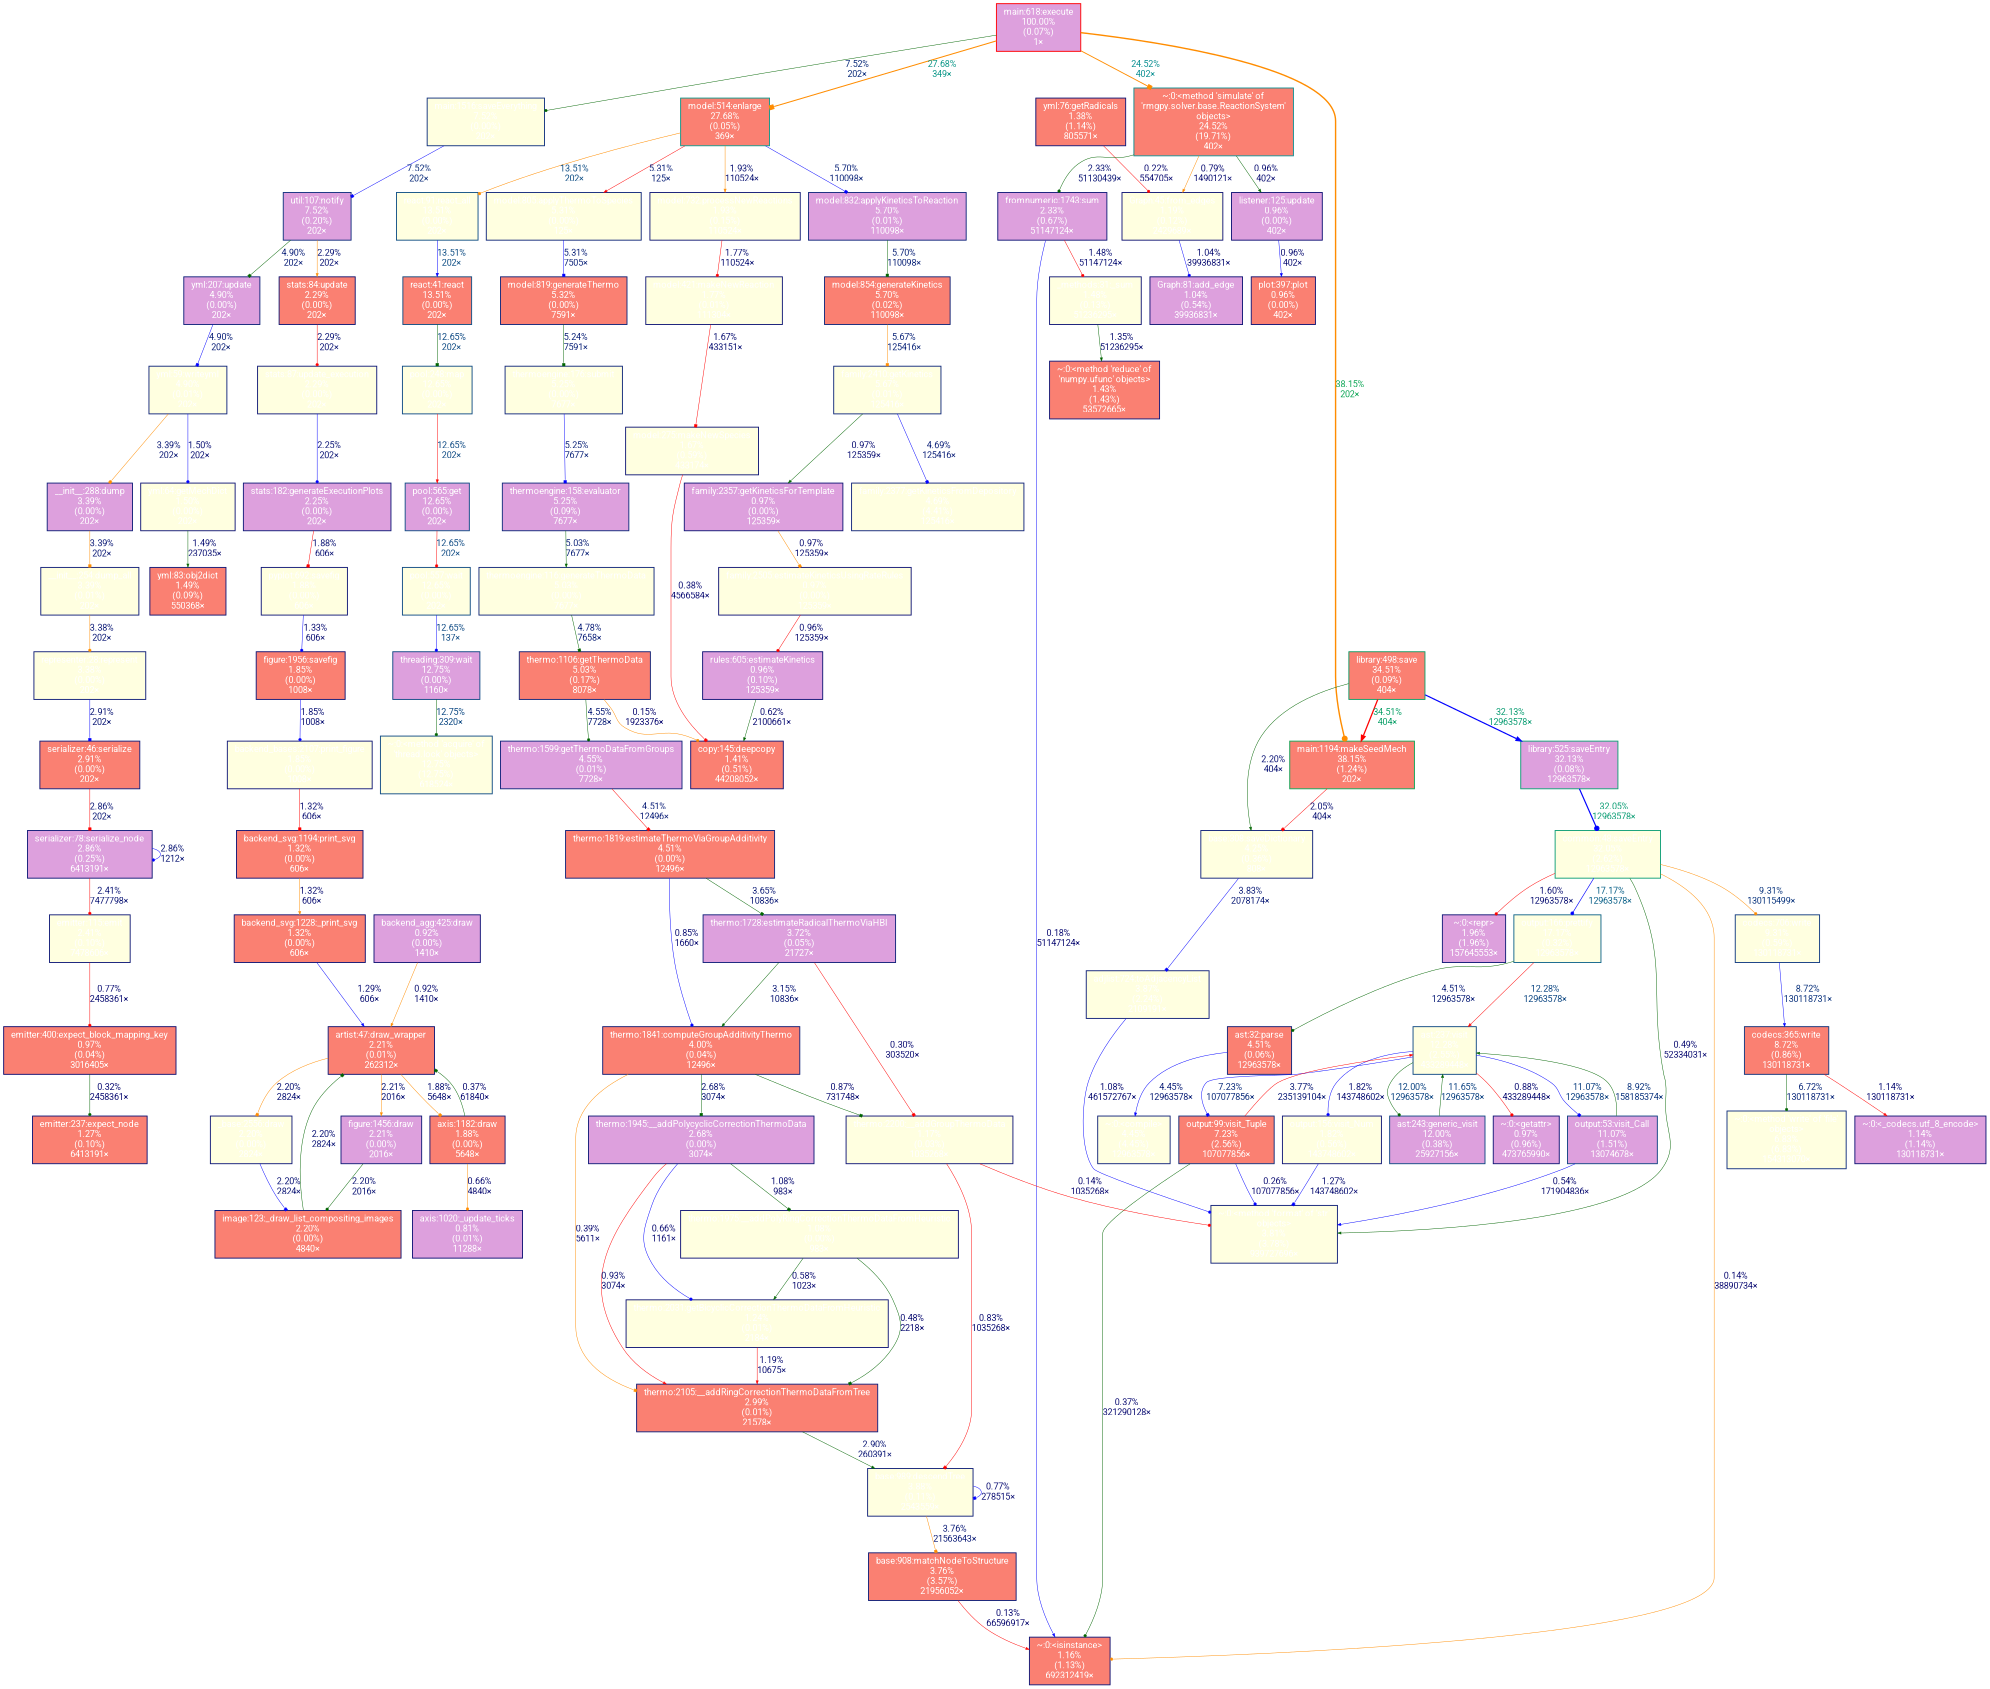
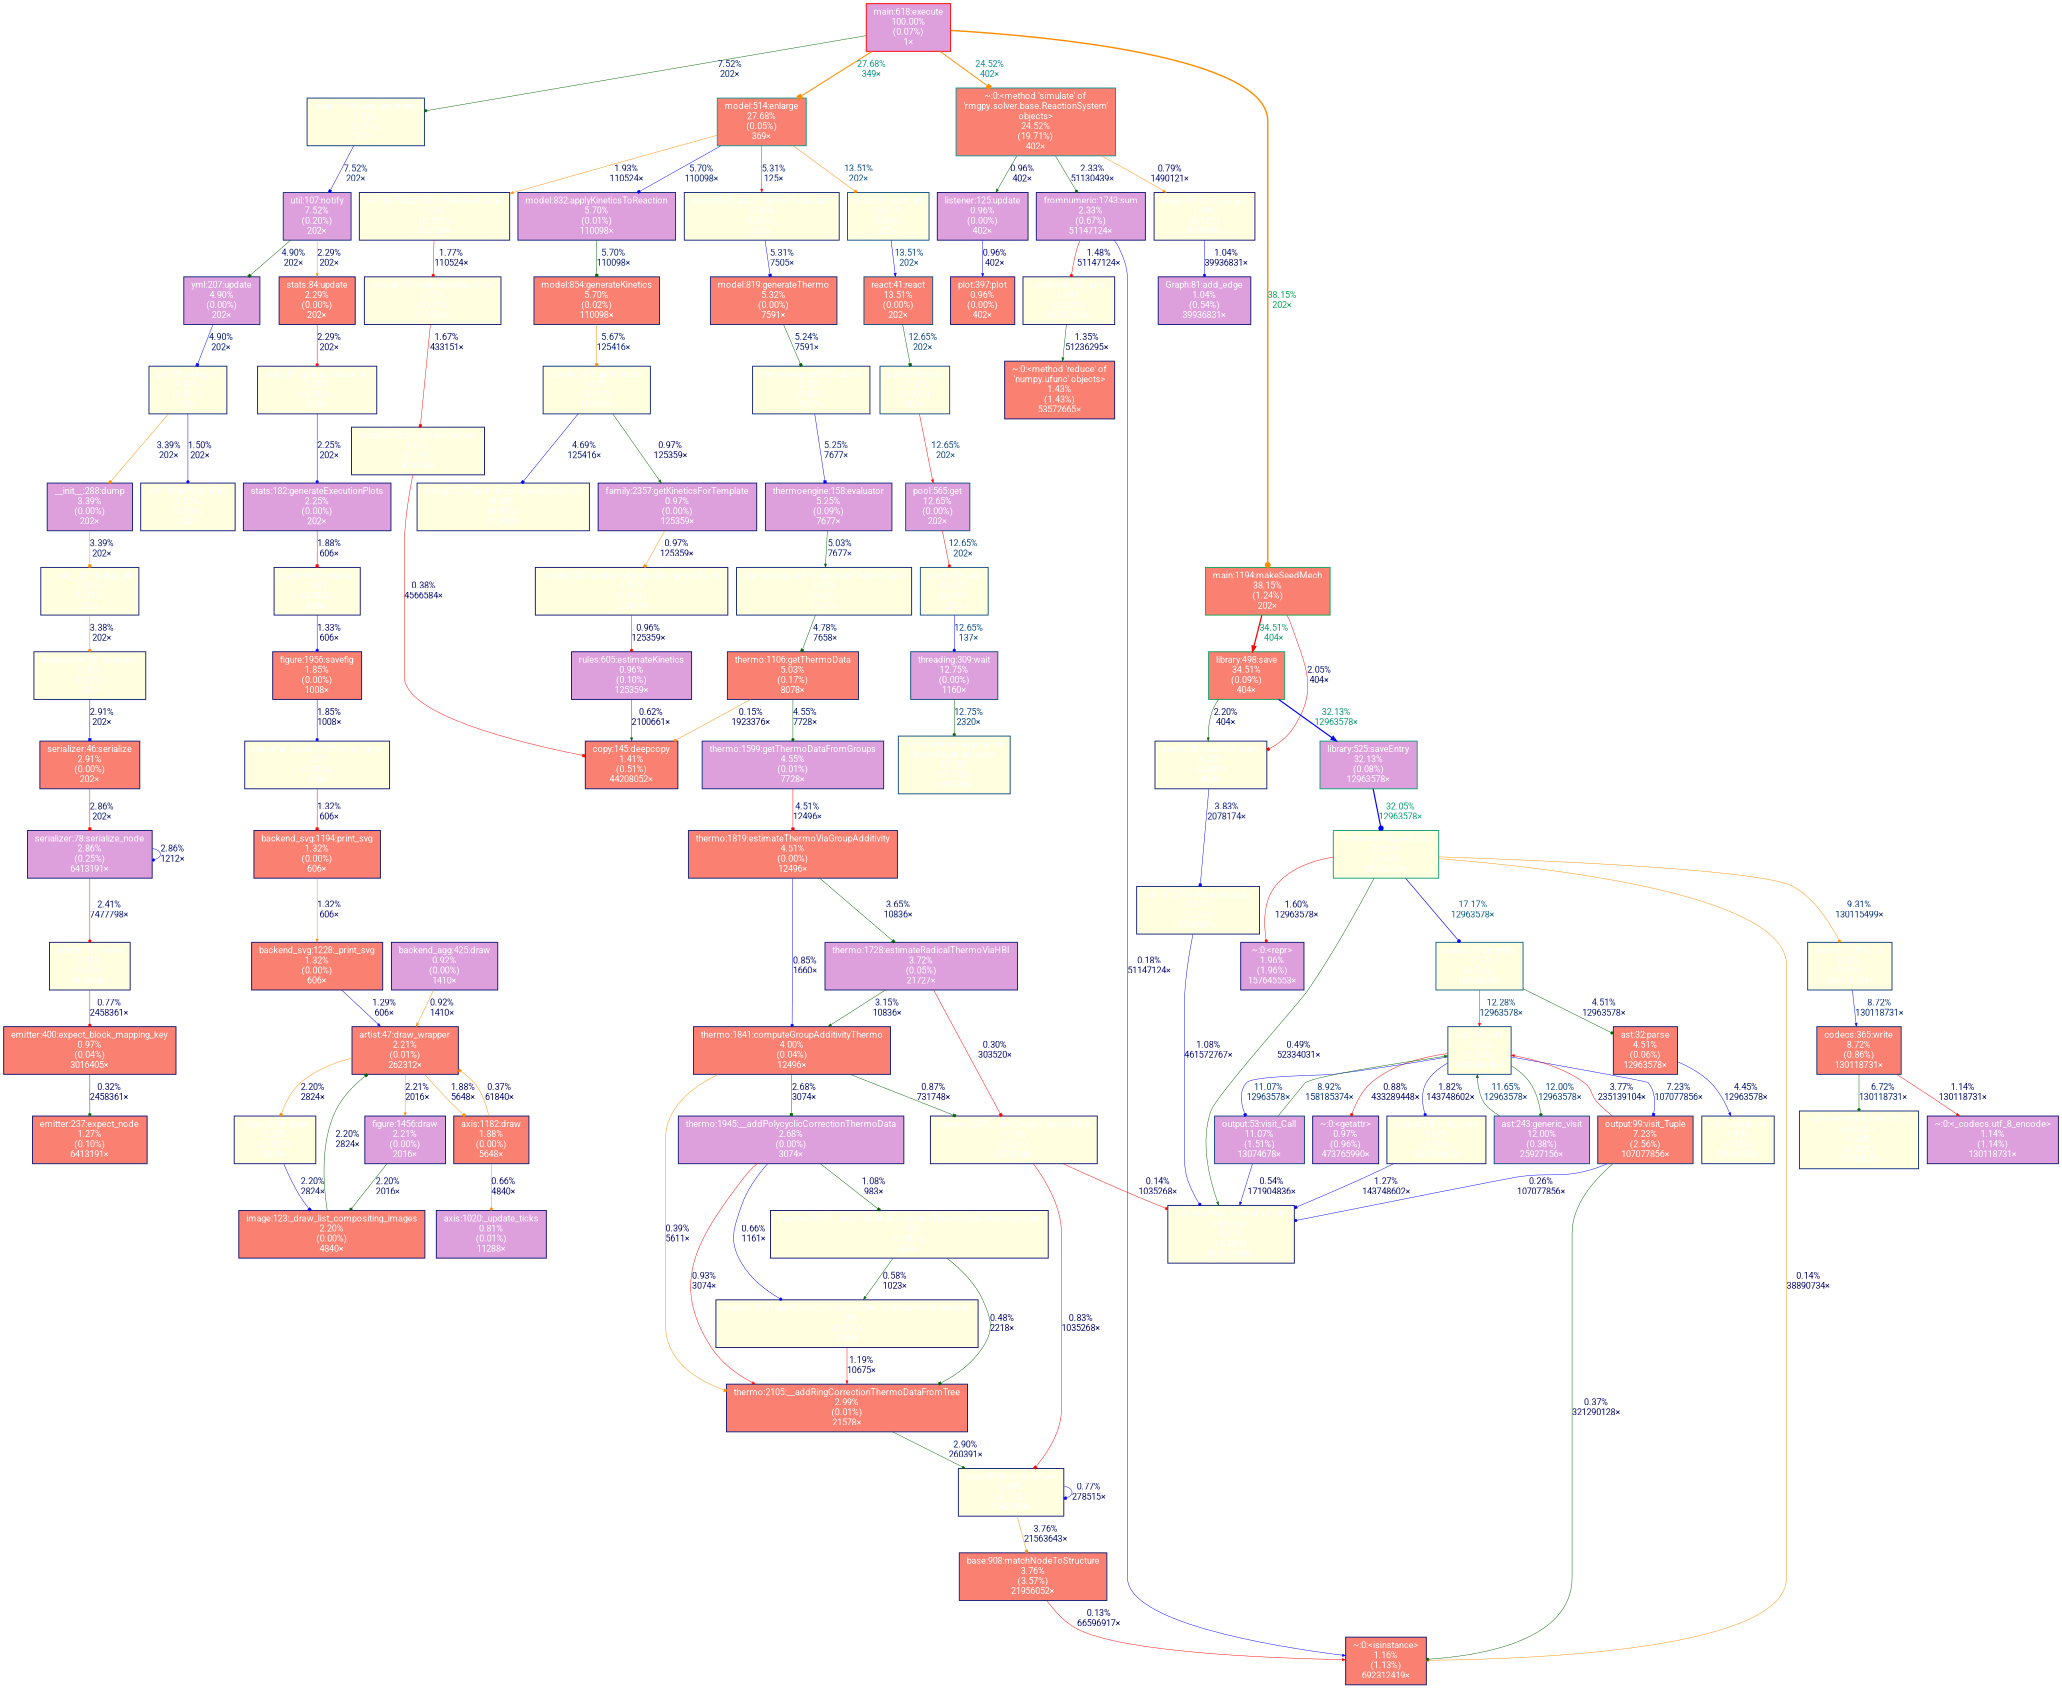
node "yml:76:getRadicals 1.38% (1.14%) 805571×": removed
node "yml:83:obj2dict 1.49% (0.09%) 550368×": removed
edge "library:498:save 34.51% (0.09%) 404×" -> "main:1194:makeSeedMech 38.15% (1.24%) 202×": reversed
edge "axis:1182:draw 1.88% (0.00%) 5648×" -> "artist:47:draw_wrapper 2.21% (0.01%) 262312×": color darkgreen -> darkorange
